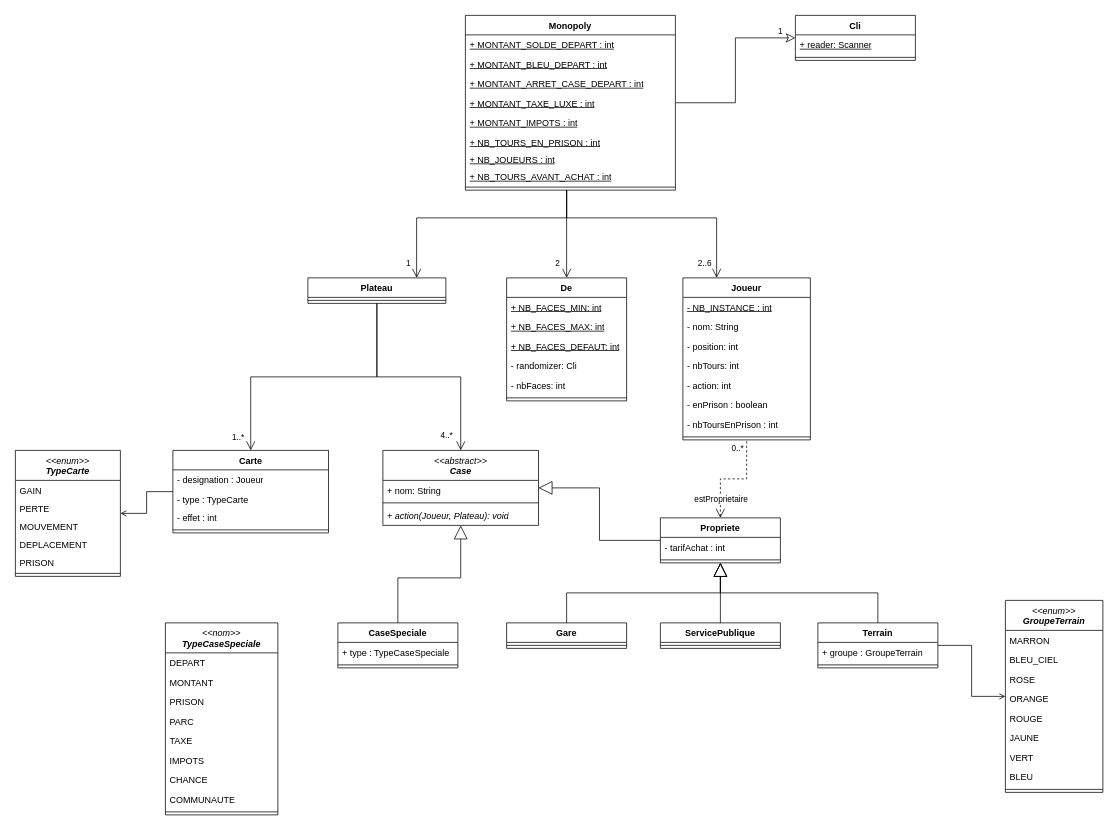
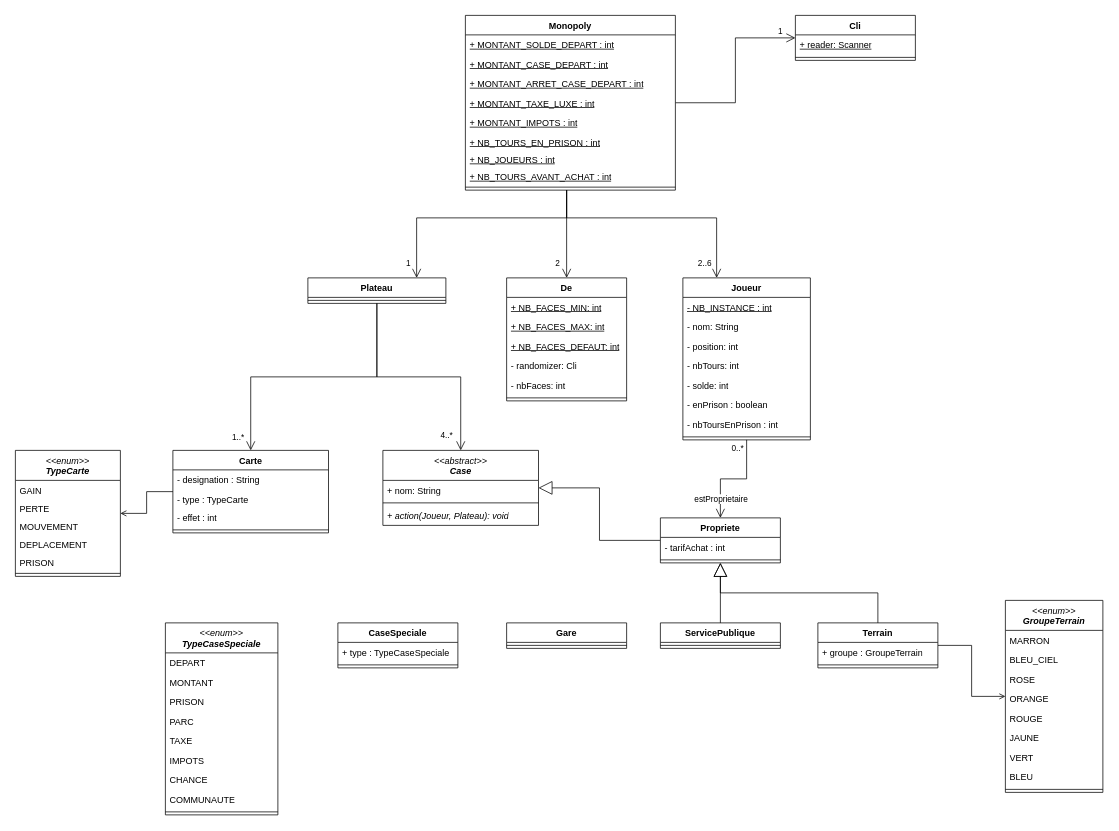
edge "Monopoly" -> "Cli": arrowhead classic -> open
node "+ MONTANT_BLEU_DEPART : int": label "+ MONTANT_BLEU_DEPART : int" -> "+ MONTANT_CASE_DEPART : int"
node "- action: int": label "- action: int" -> "- solde: int"
edge "Joueur" -> "Propriete": style dashed -> solid
node "- designation : Joueur": label "- designation : Joueur" -> "- designation : String"
edge "CaseSpeciale" -> "<<abstract>> Case": removed
edge "Gare" -> "Propriete": removed
node "<<nom>> TypeCaseSpeciale": label "<<nom>> TypeCaseSpeciale" -> "<<enum>> TypeCaseSpeciale"
